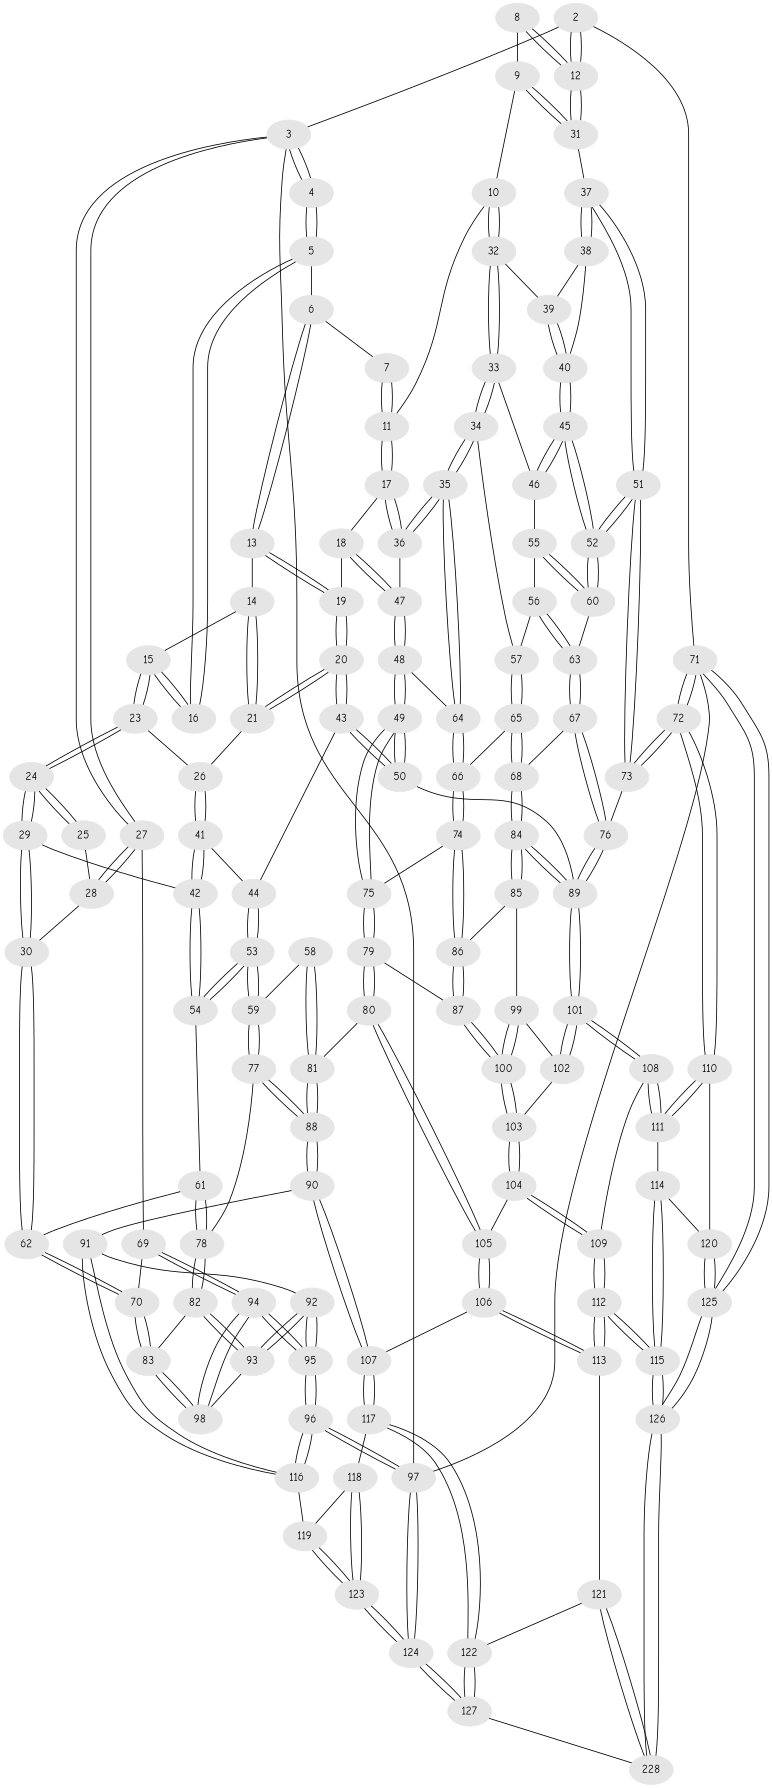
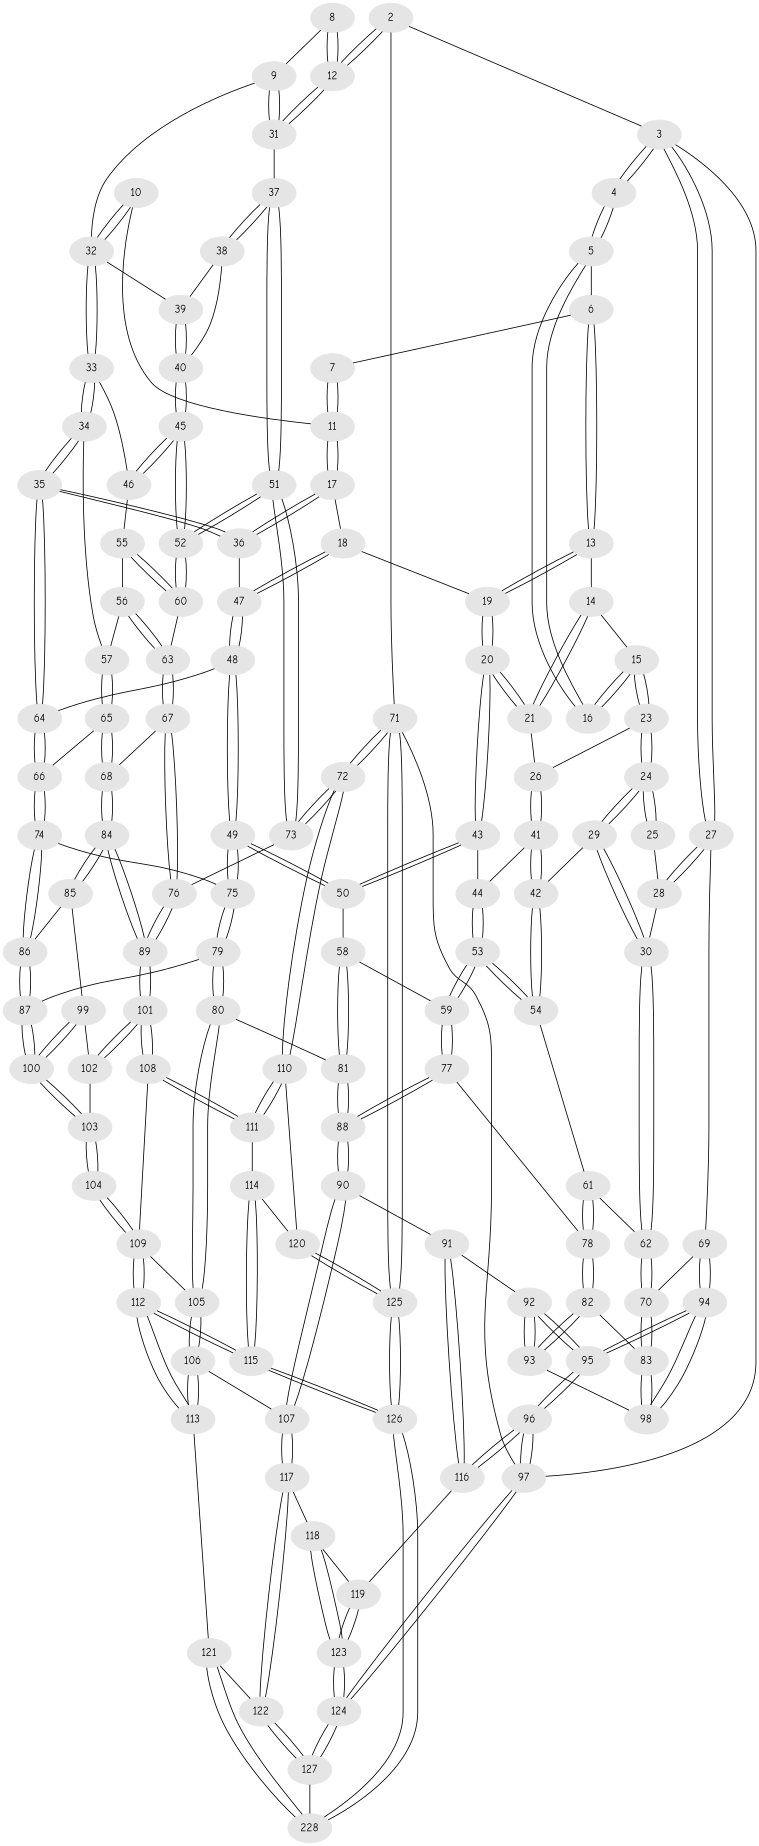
edge "9" -- "10": now "9" -- "32"
edge "50" -- "89": now "50" -- "58"
edge "104" -- "105": now "109" -- "105"
